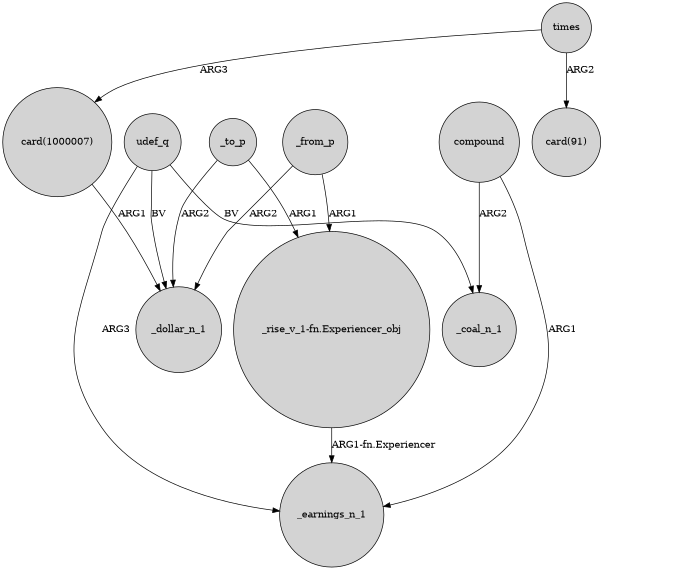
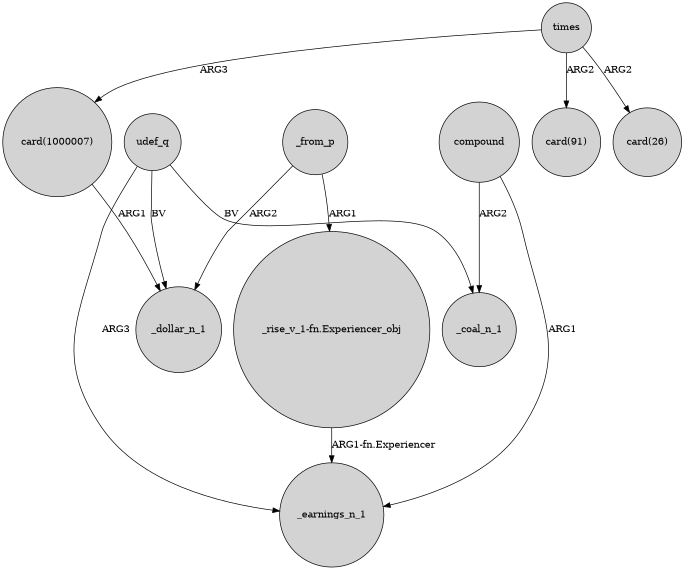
node "_to_p": removed
node "card(26)": added
